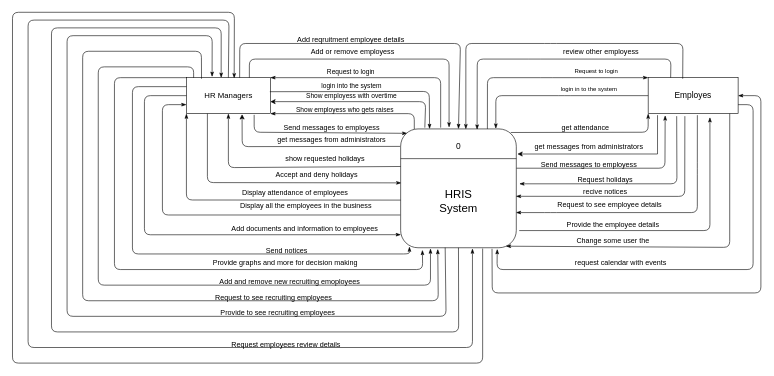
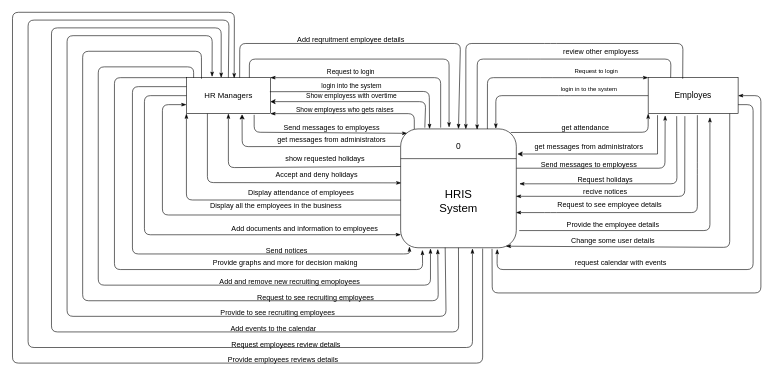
node "Add or remove employess": removed
node "Display attendance of employees": moved (295, 192) -> (301, 192)
node "Display all the employees in the business": moved (306, 206) -> (276, 206)
node "Change some user the": label "Change some user the" -> "Change some user details"
node "Request to see recruiting employees": moved (274, 297) -> (316, 297)
node "Add events to the calendar": added
node "Provide employees reviews details": added
